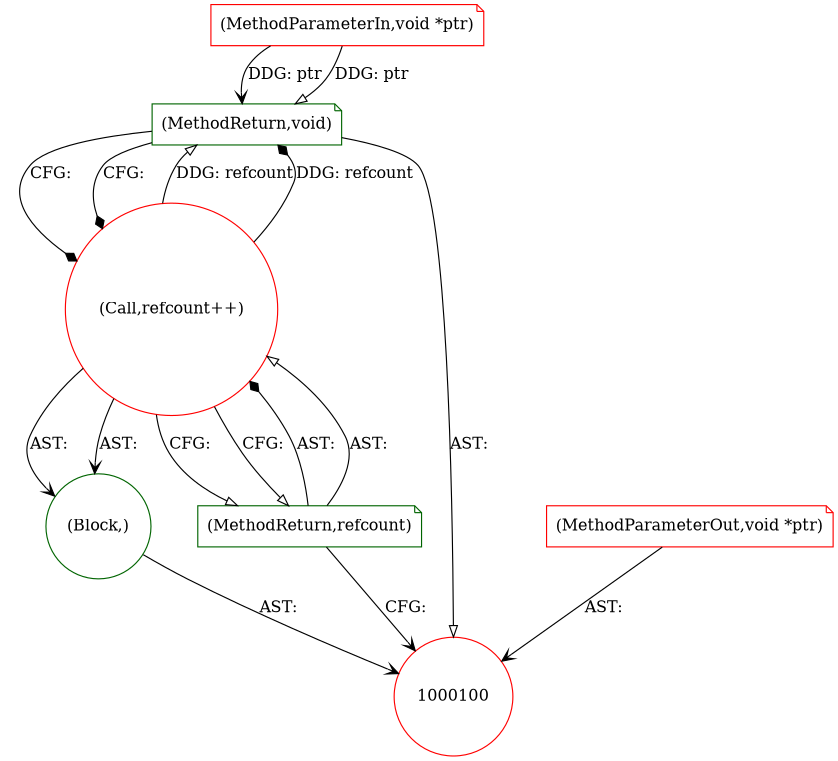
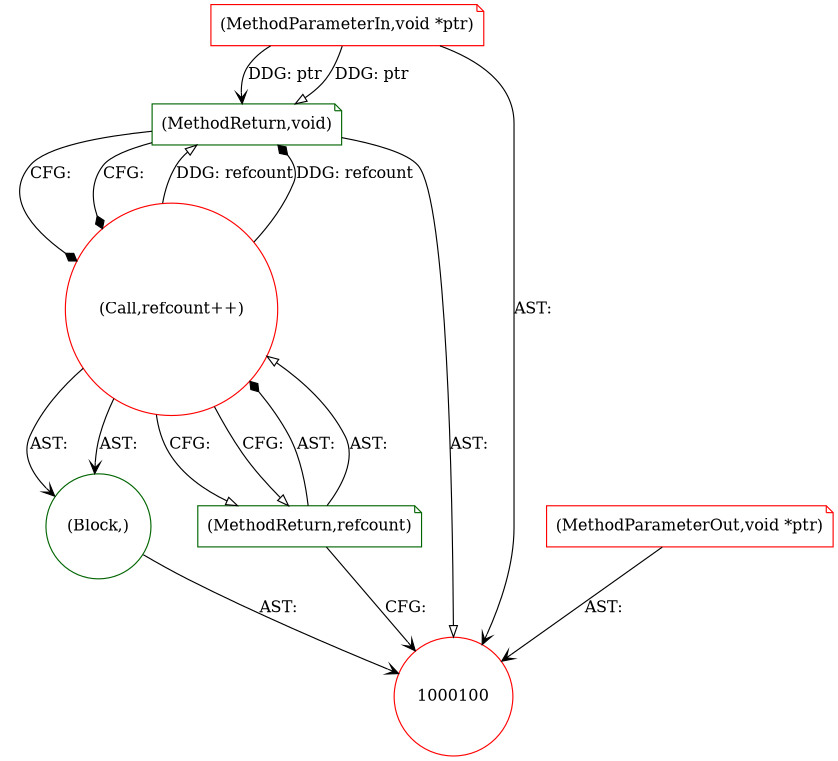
edge "(MethodParameterIn,void *ptr)" -> "1000100": added, label "AST:"
